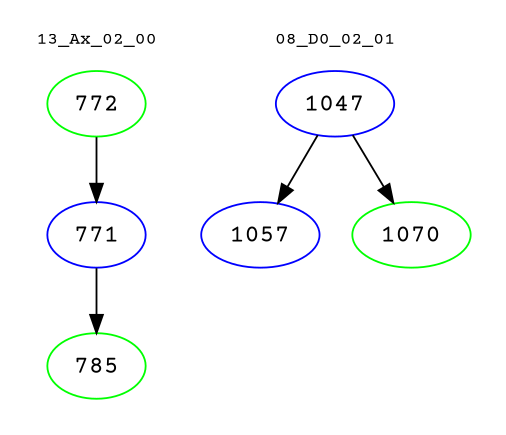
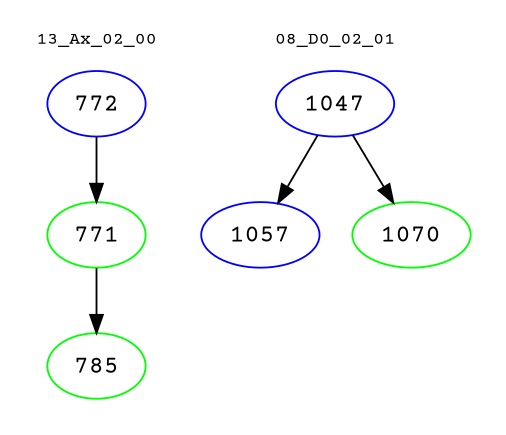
node "772": color green -> blue
node "771": color blue -> green
